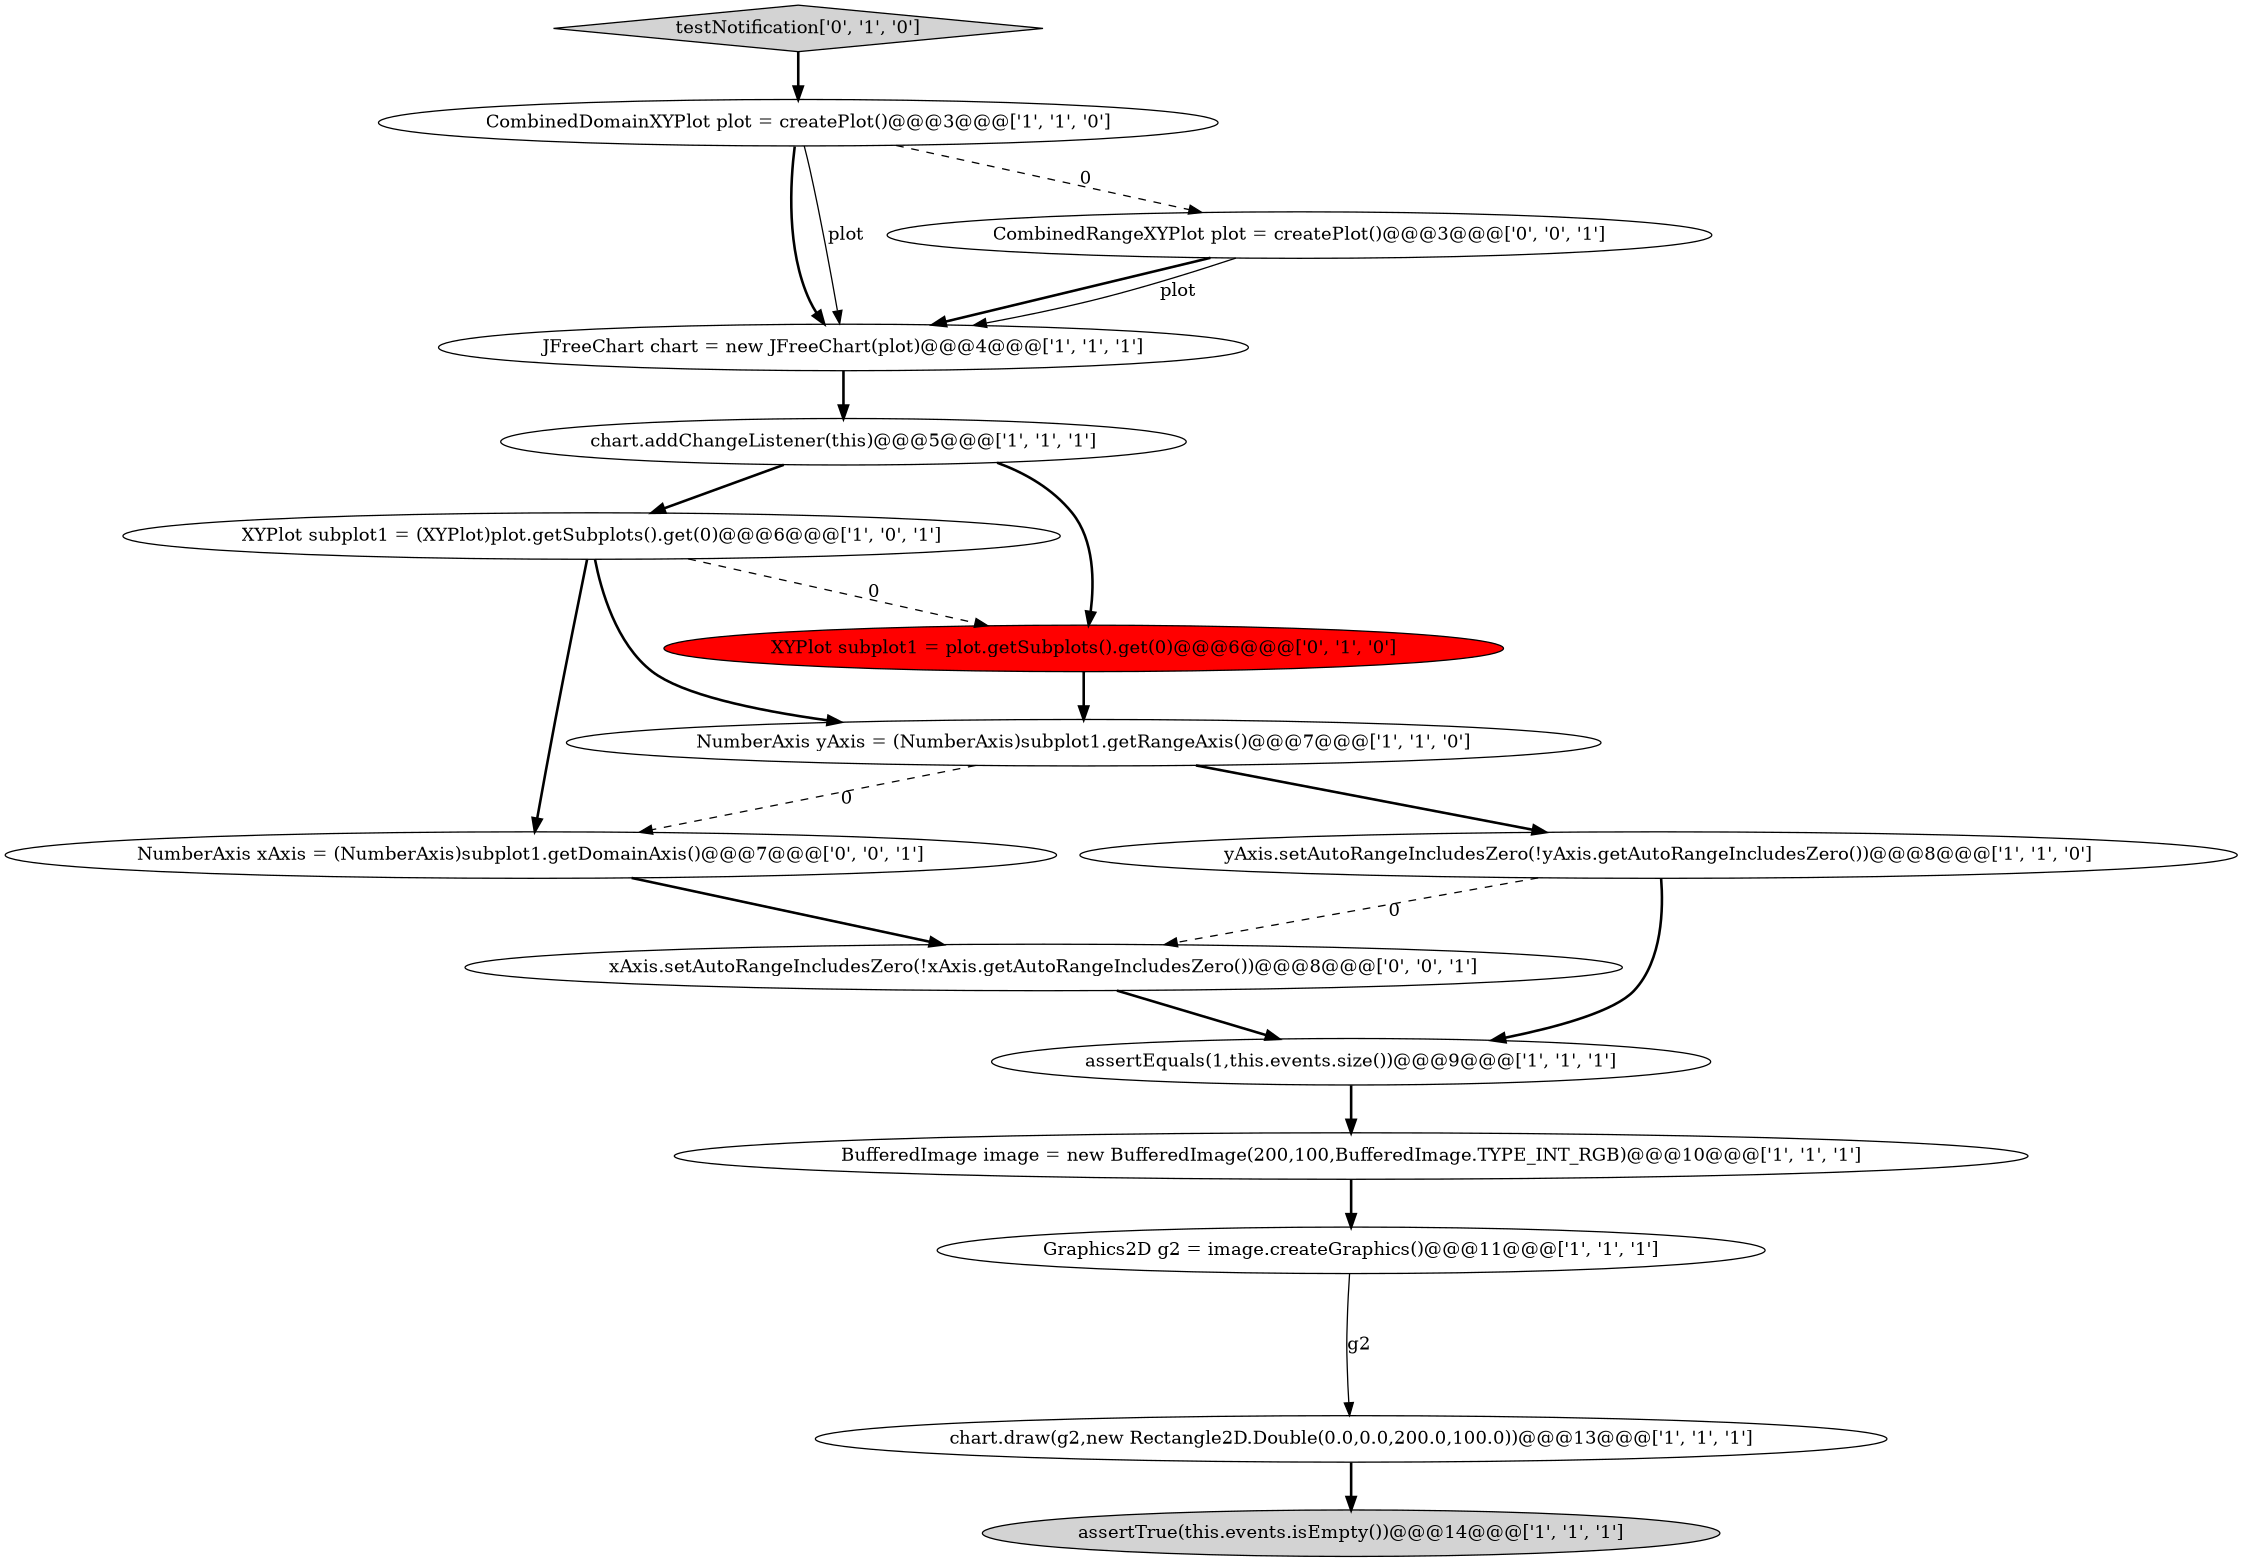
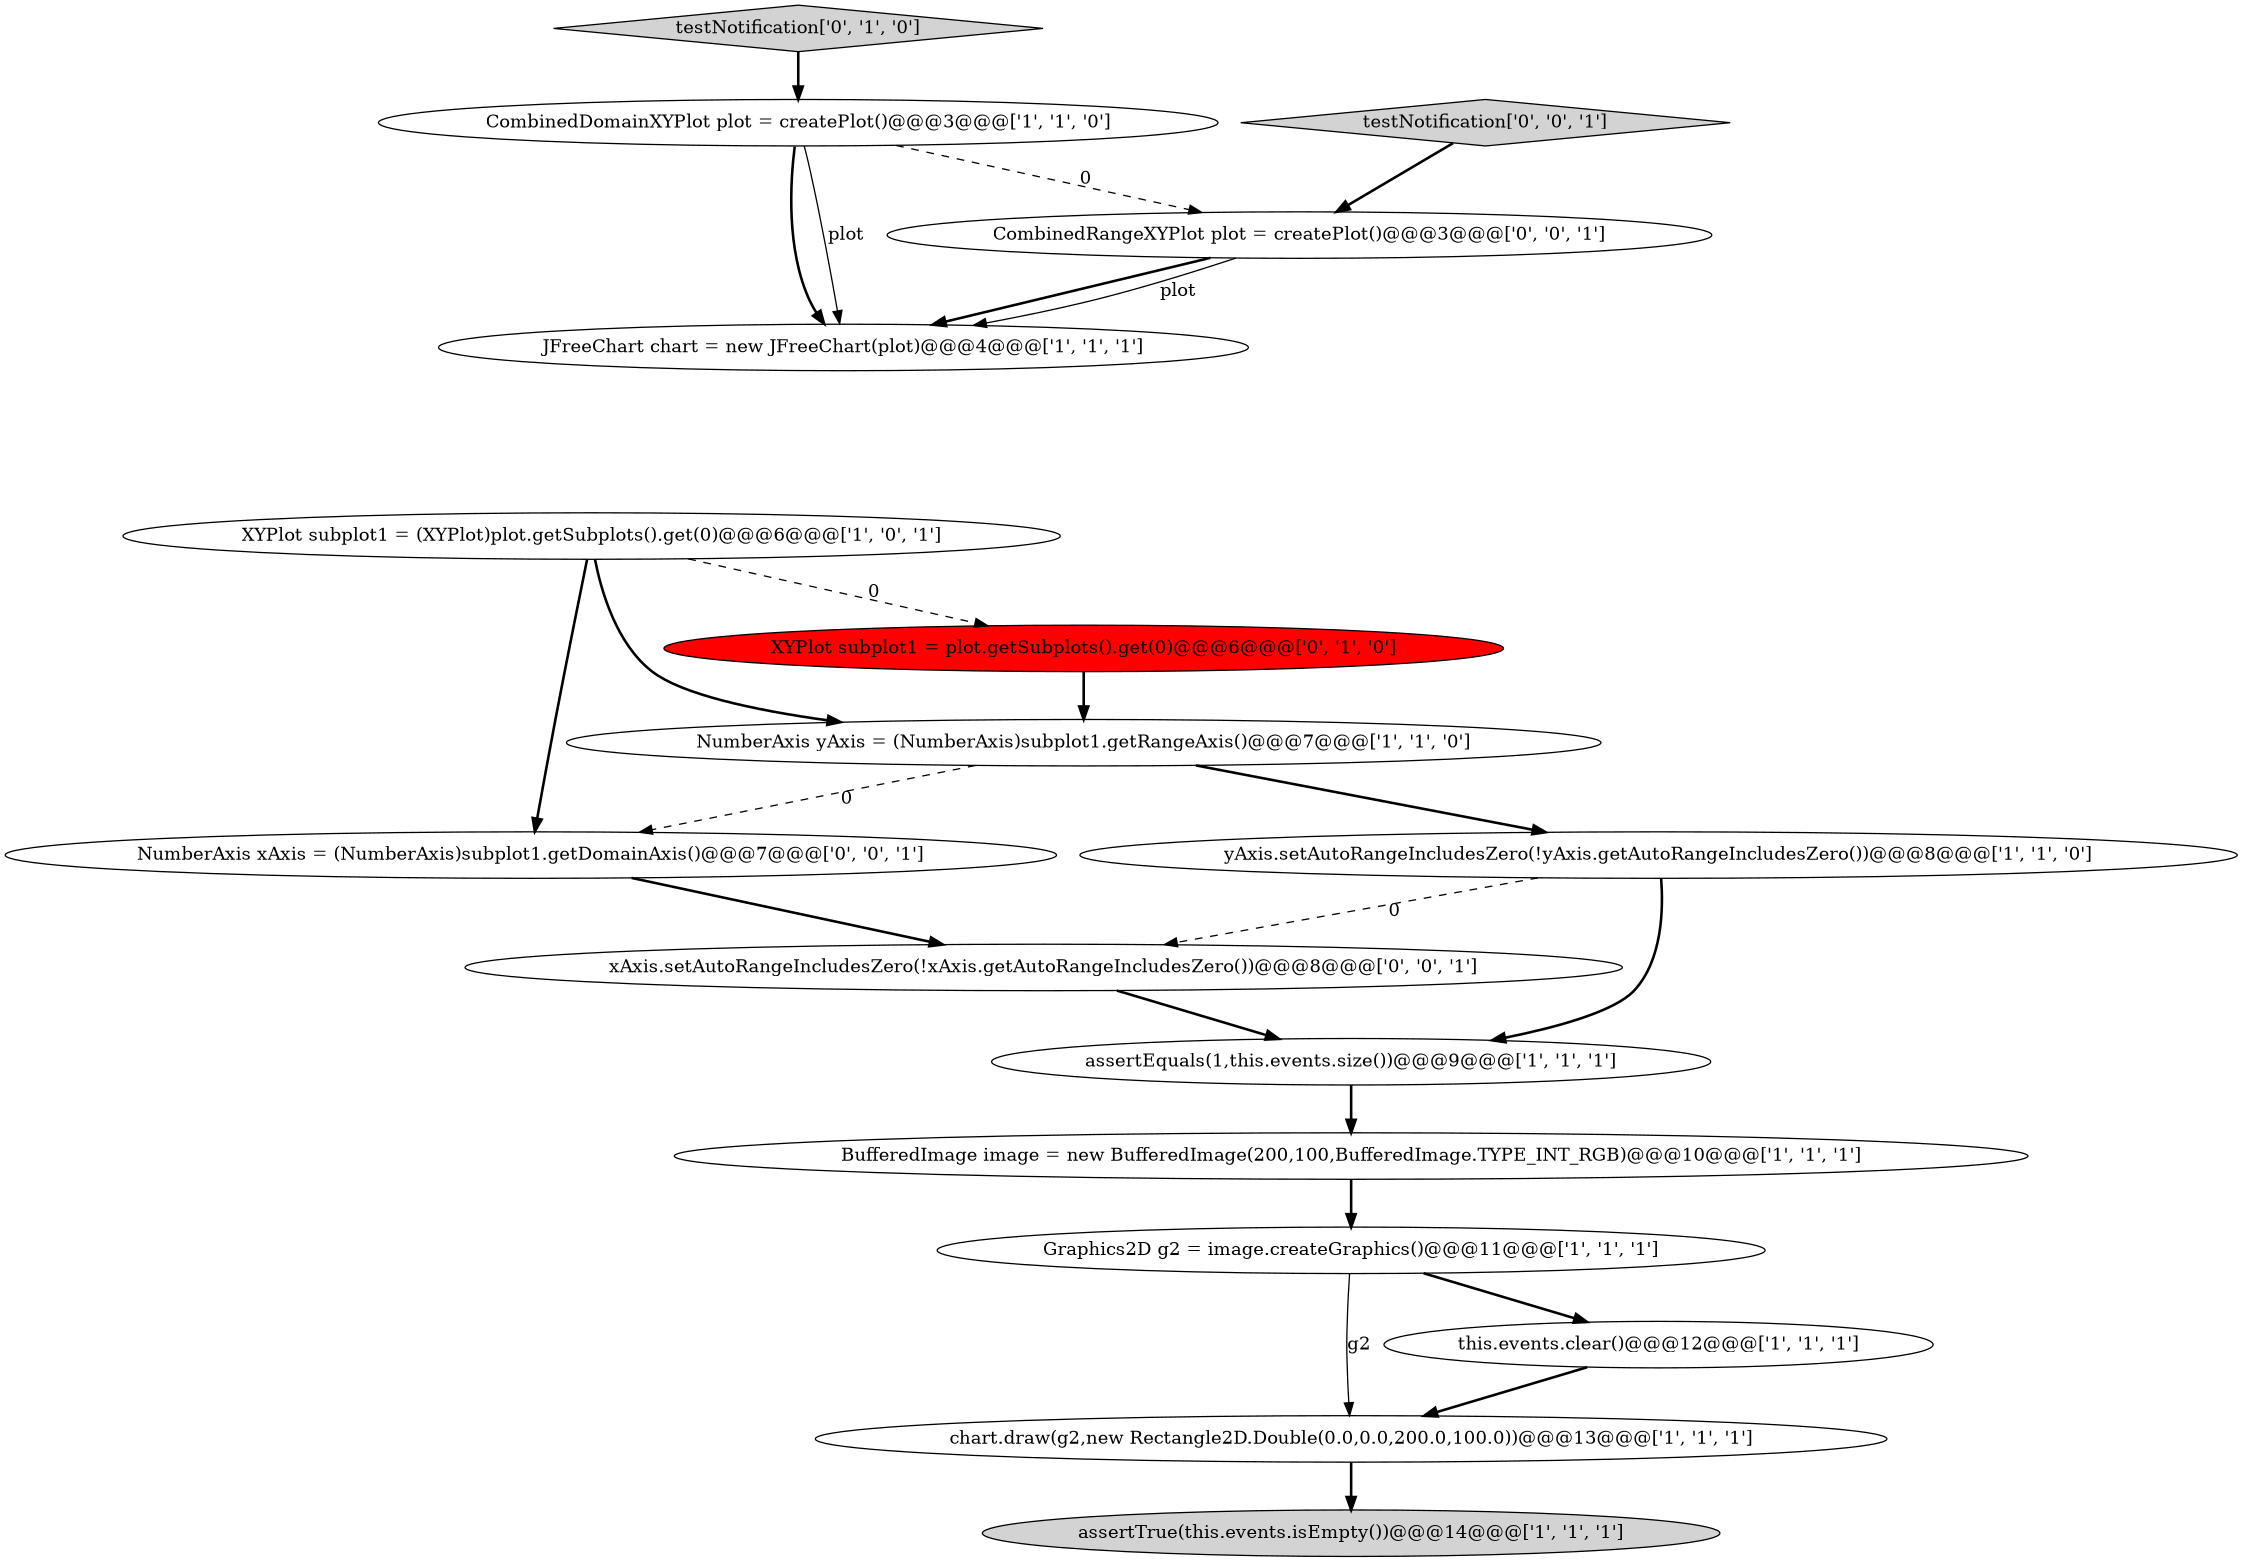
node "testNotification['0', '0', '1']": added
node "chart.addChangeListener(this)@@@5@@@['1', '1', '1']": removed
node "this.events.clear()@@@12@@@['1', '1', '1']": added
